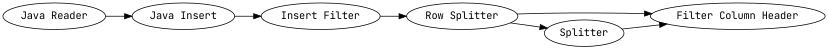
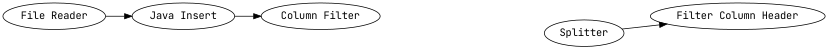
node "Java Reader": label "Java Reader" -> "File Reader"
node "Insert Filter": label "Insert Filter" -> "Column Filter"
node "Row Splitter": removed
